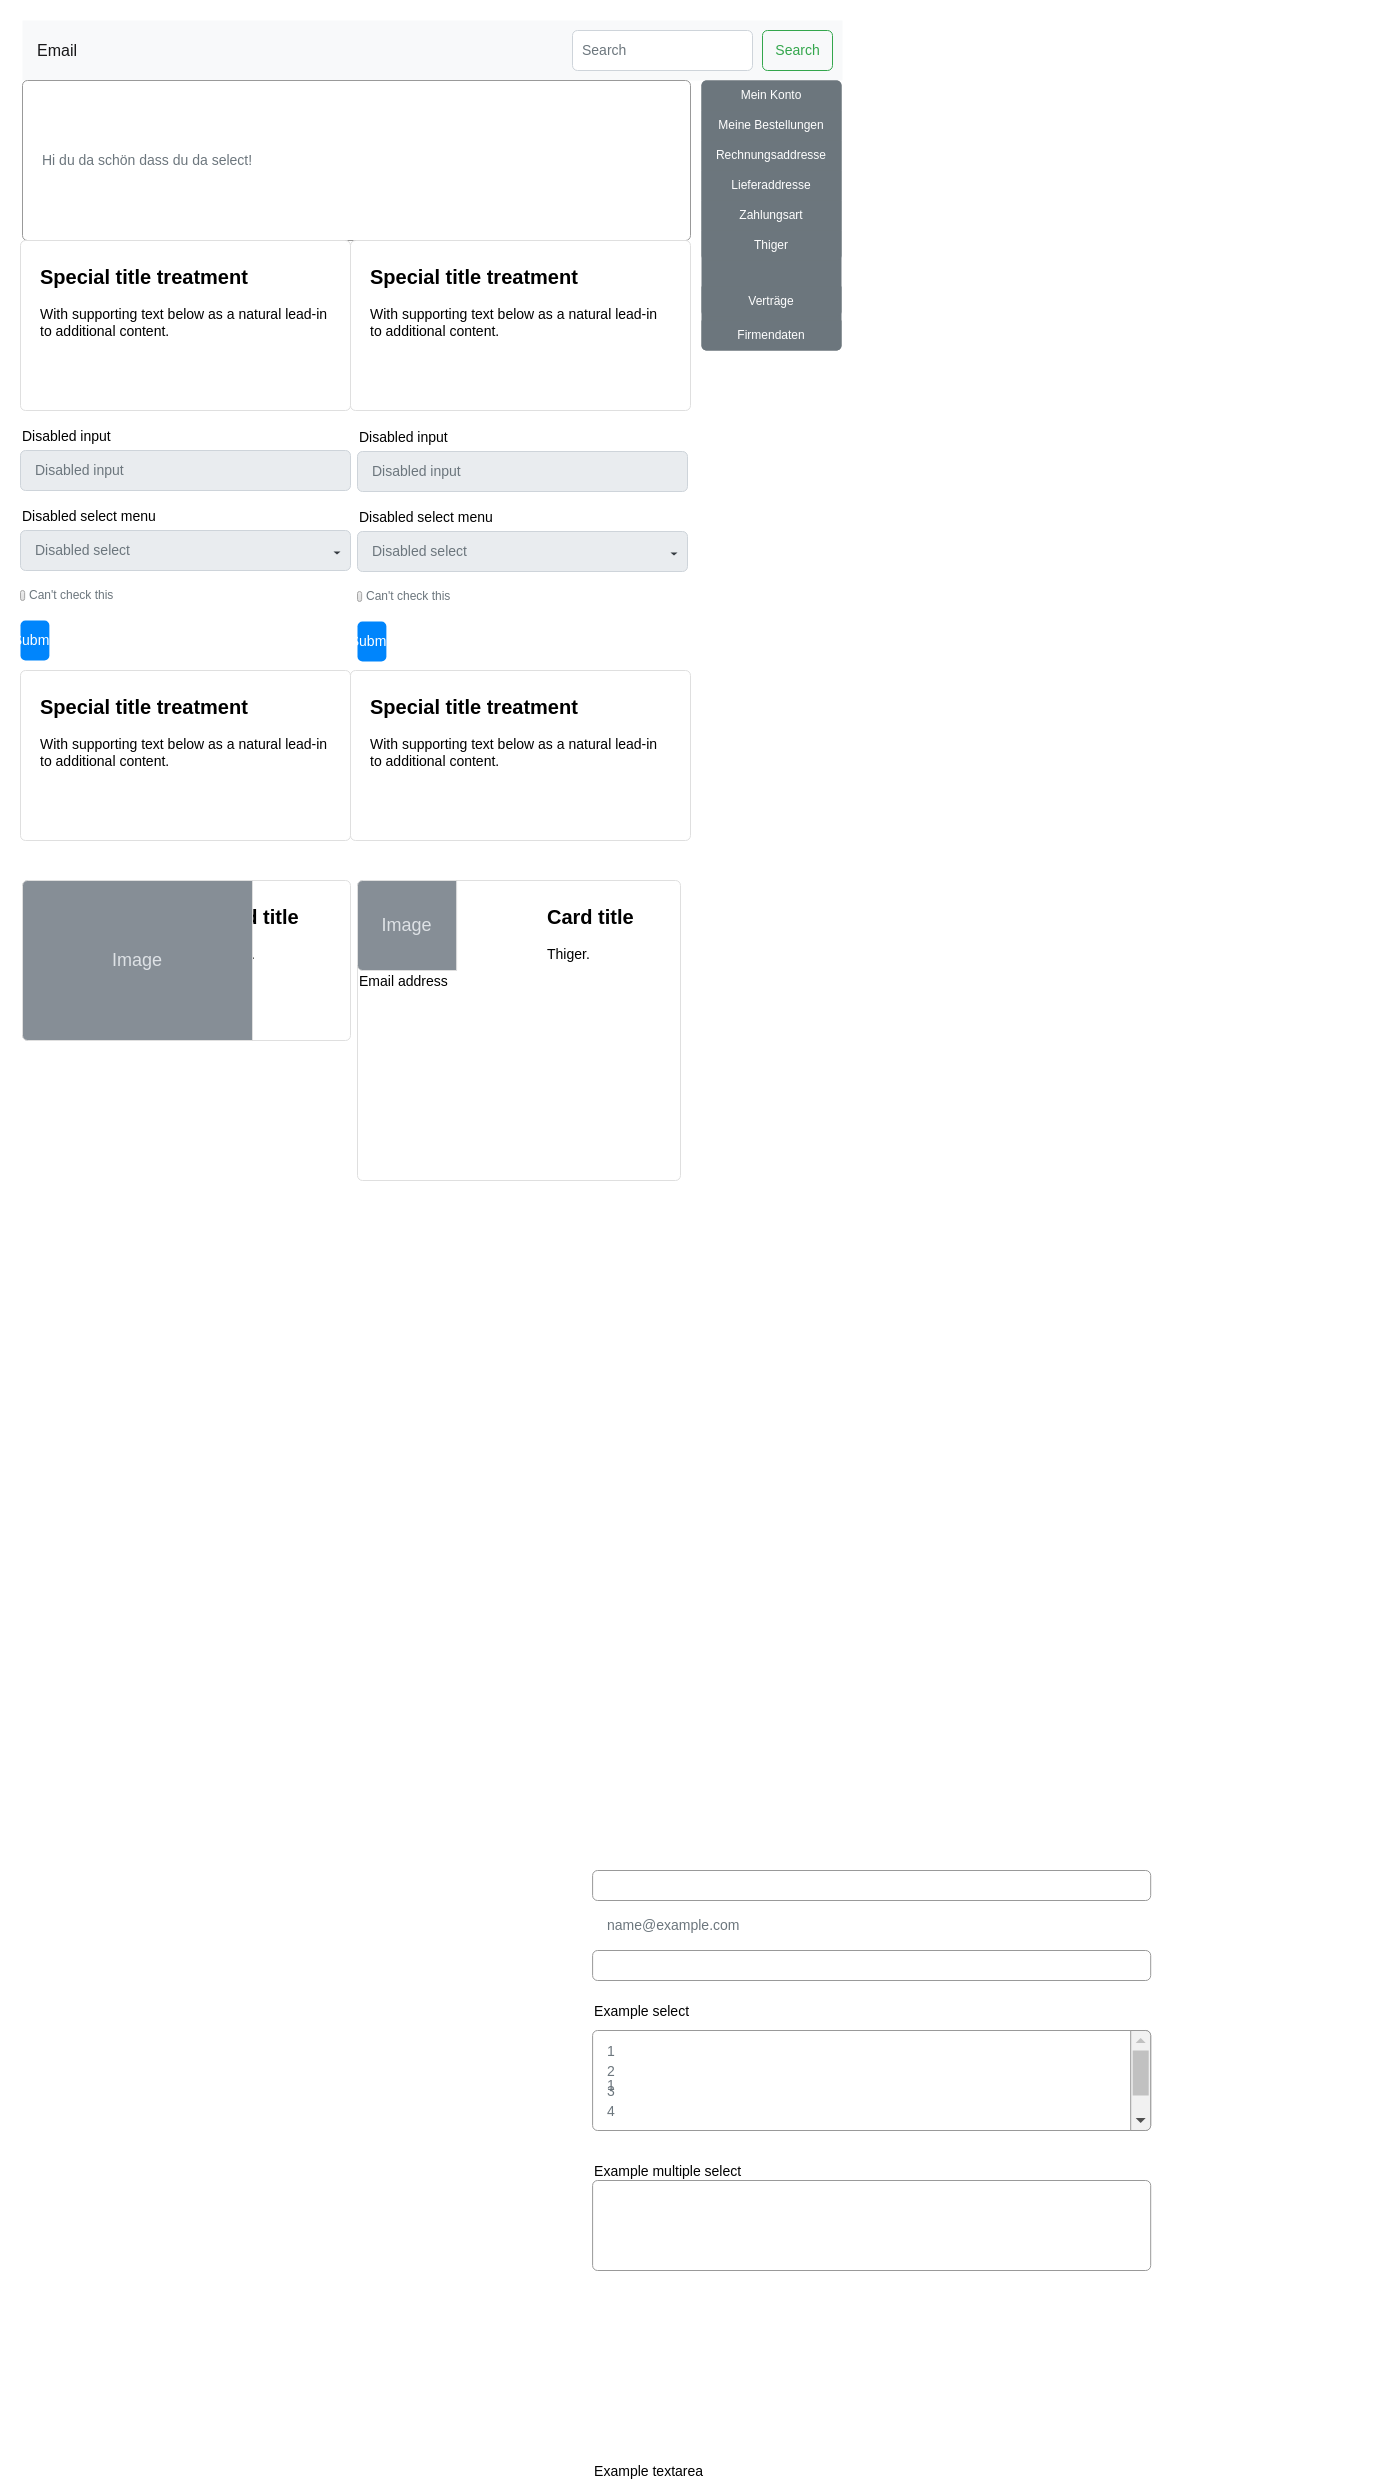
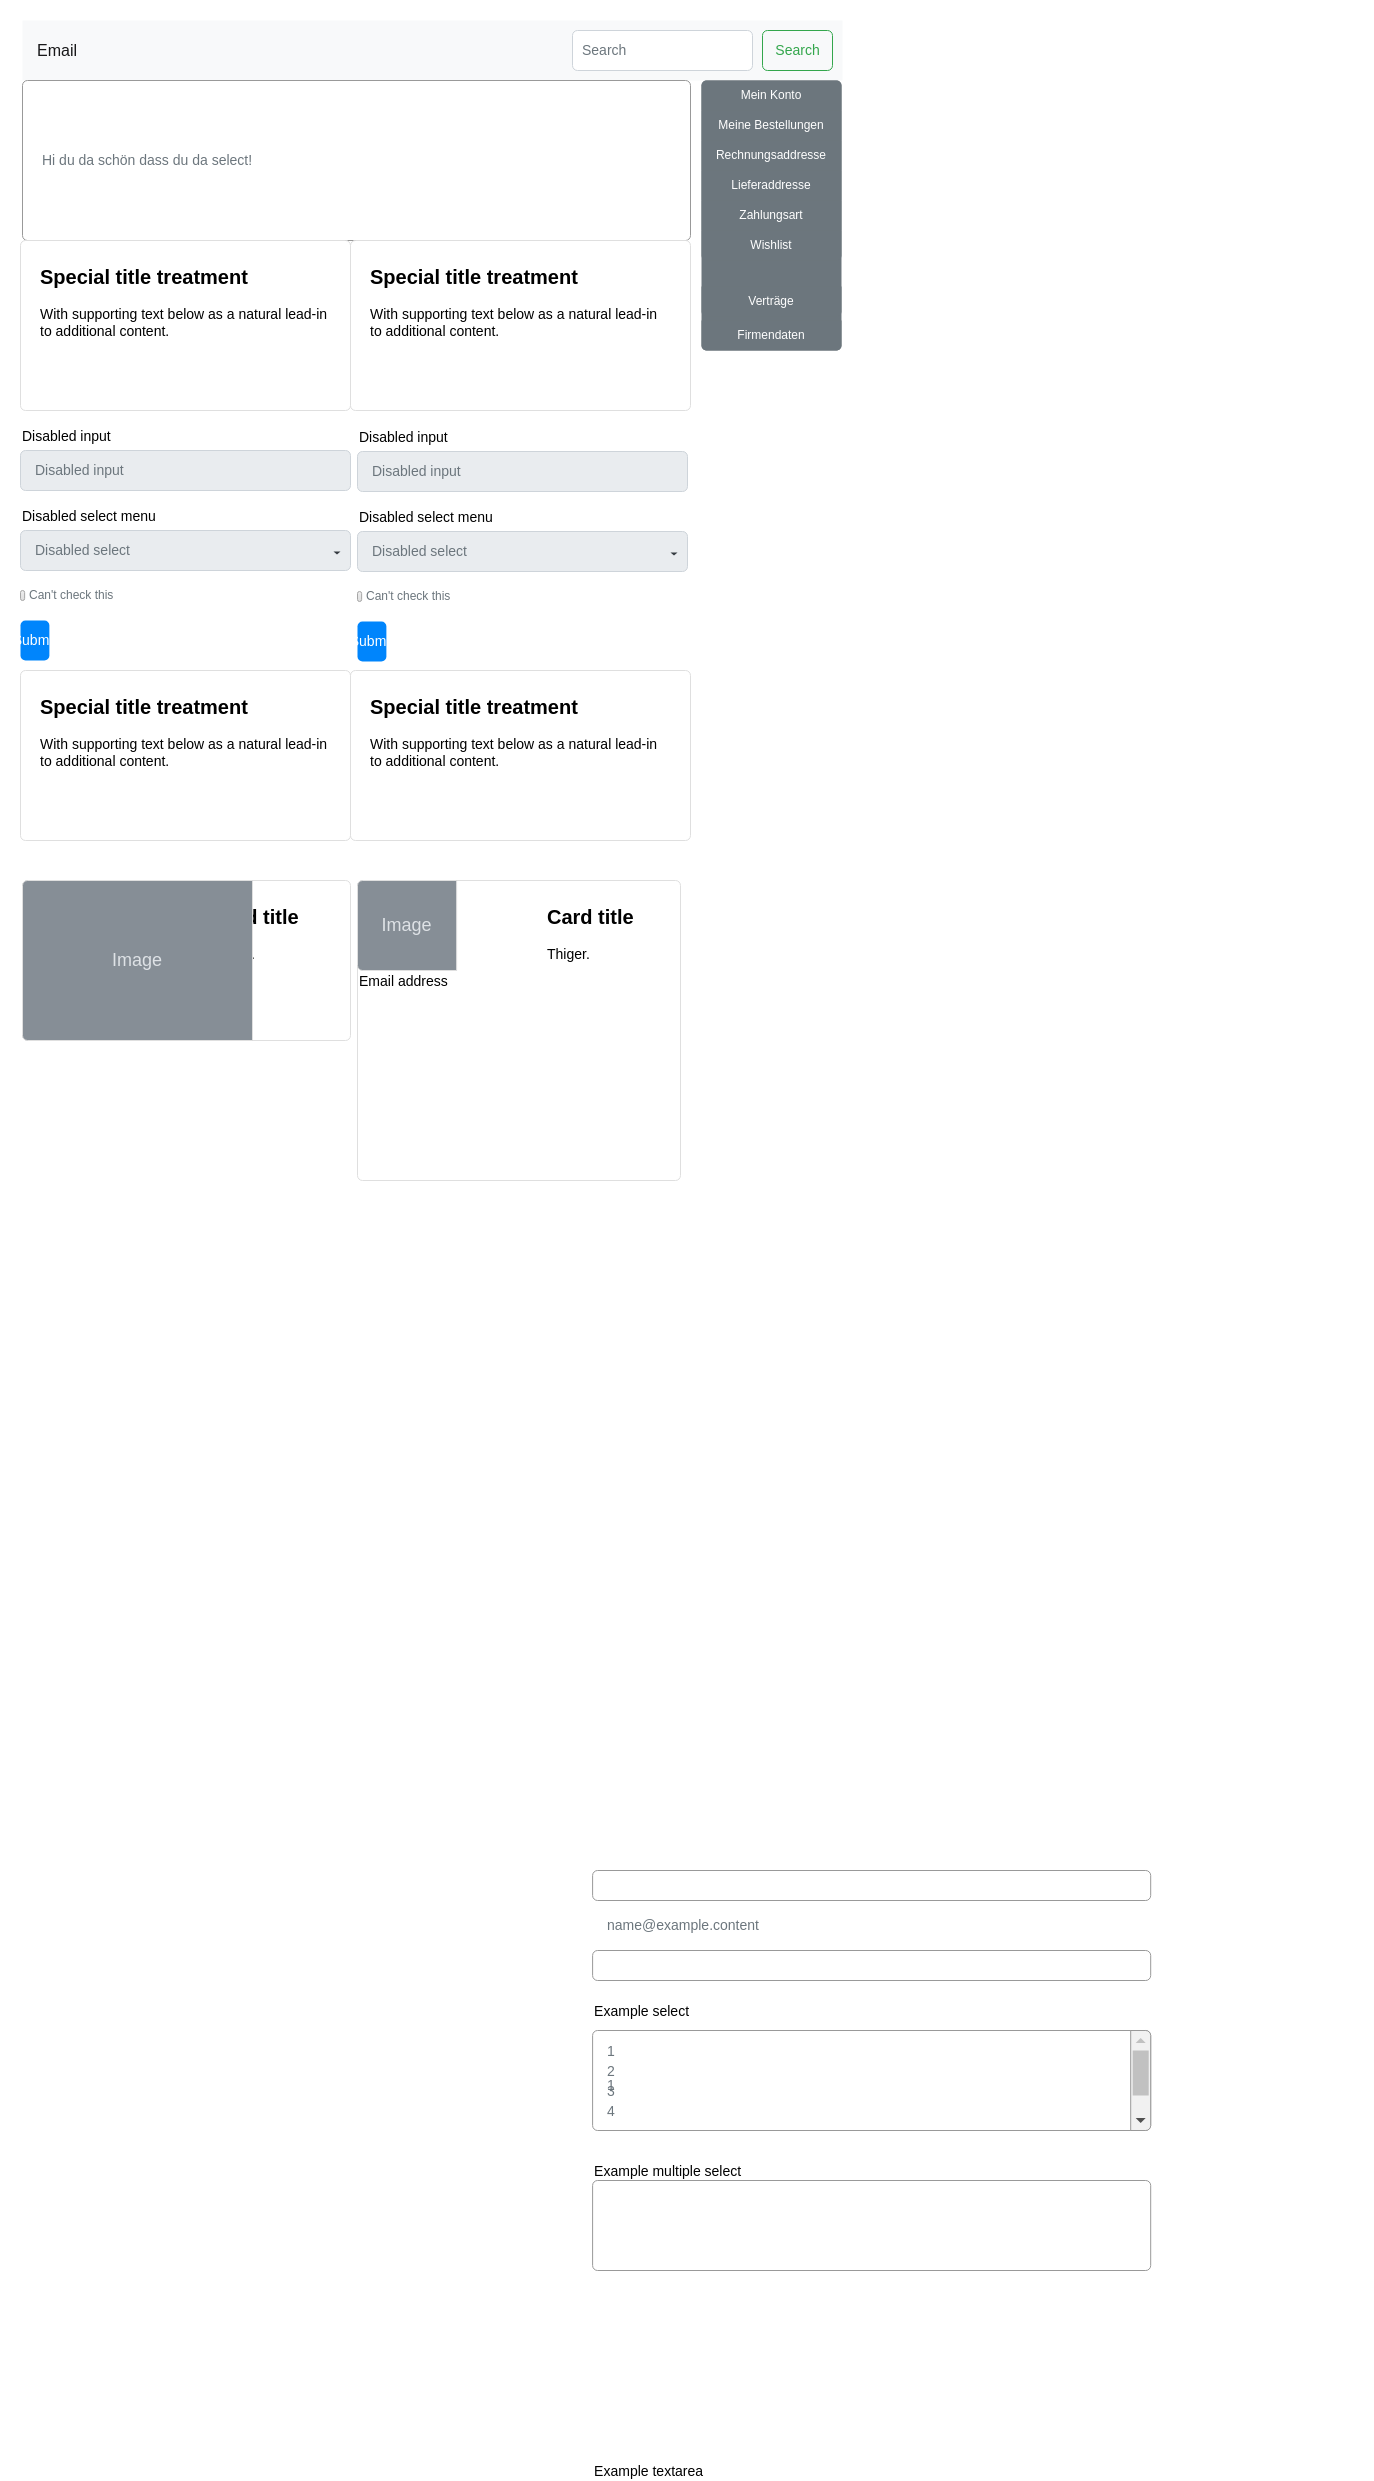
node "Thiger": label "Thiger" -> "Wishlist"
node "name@example.com": label "name@example.com" -> "name@example.content"
